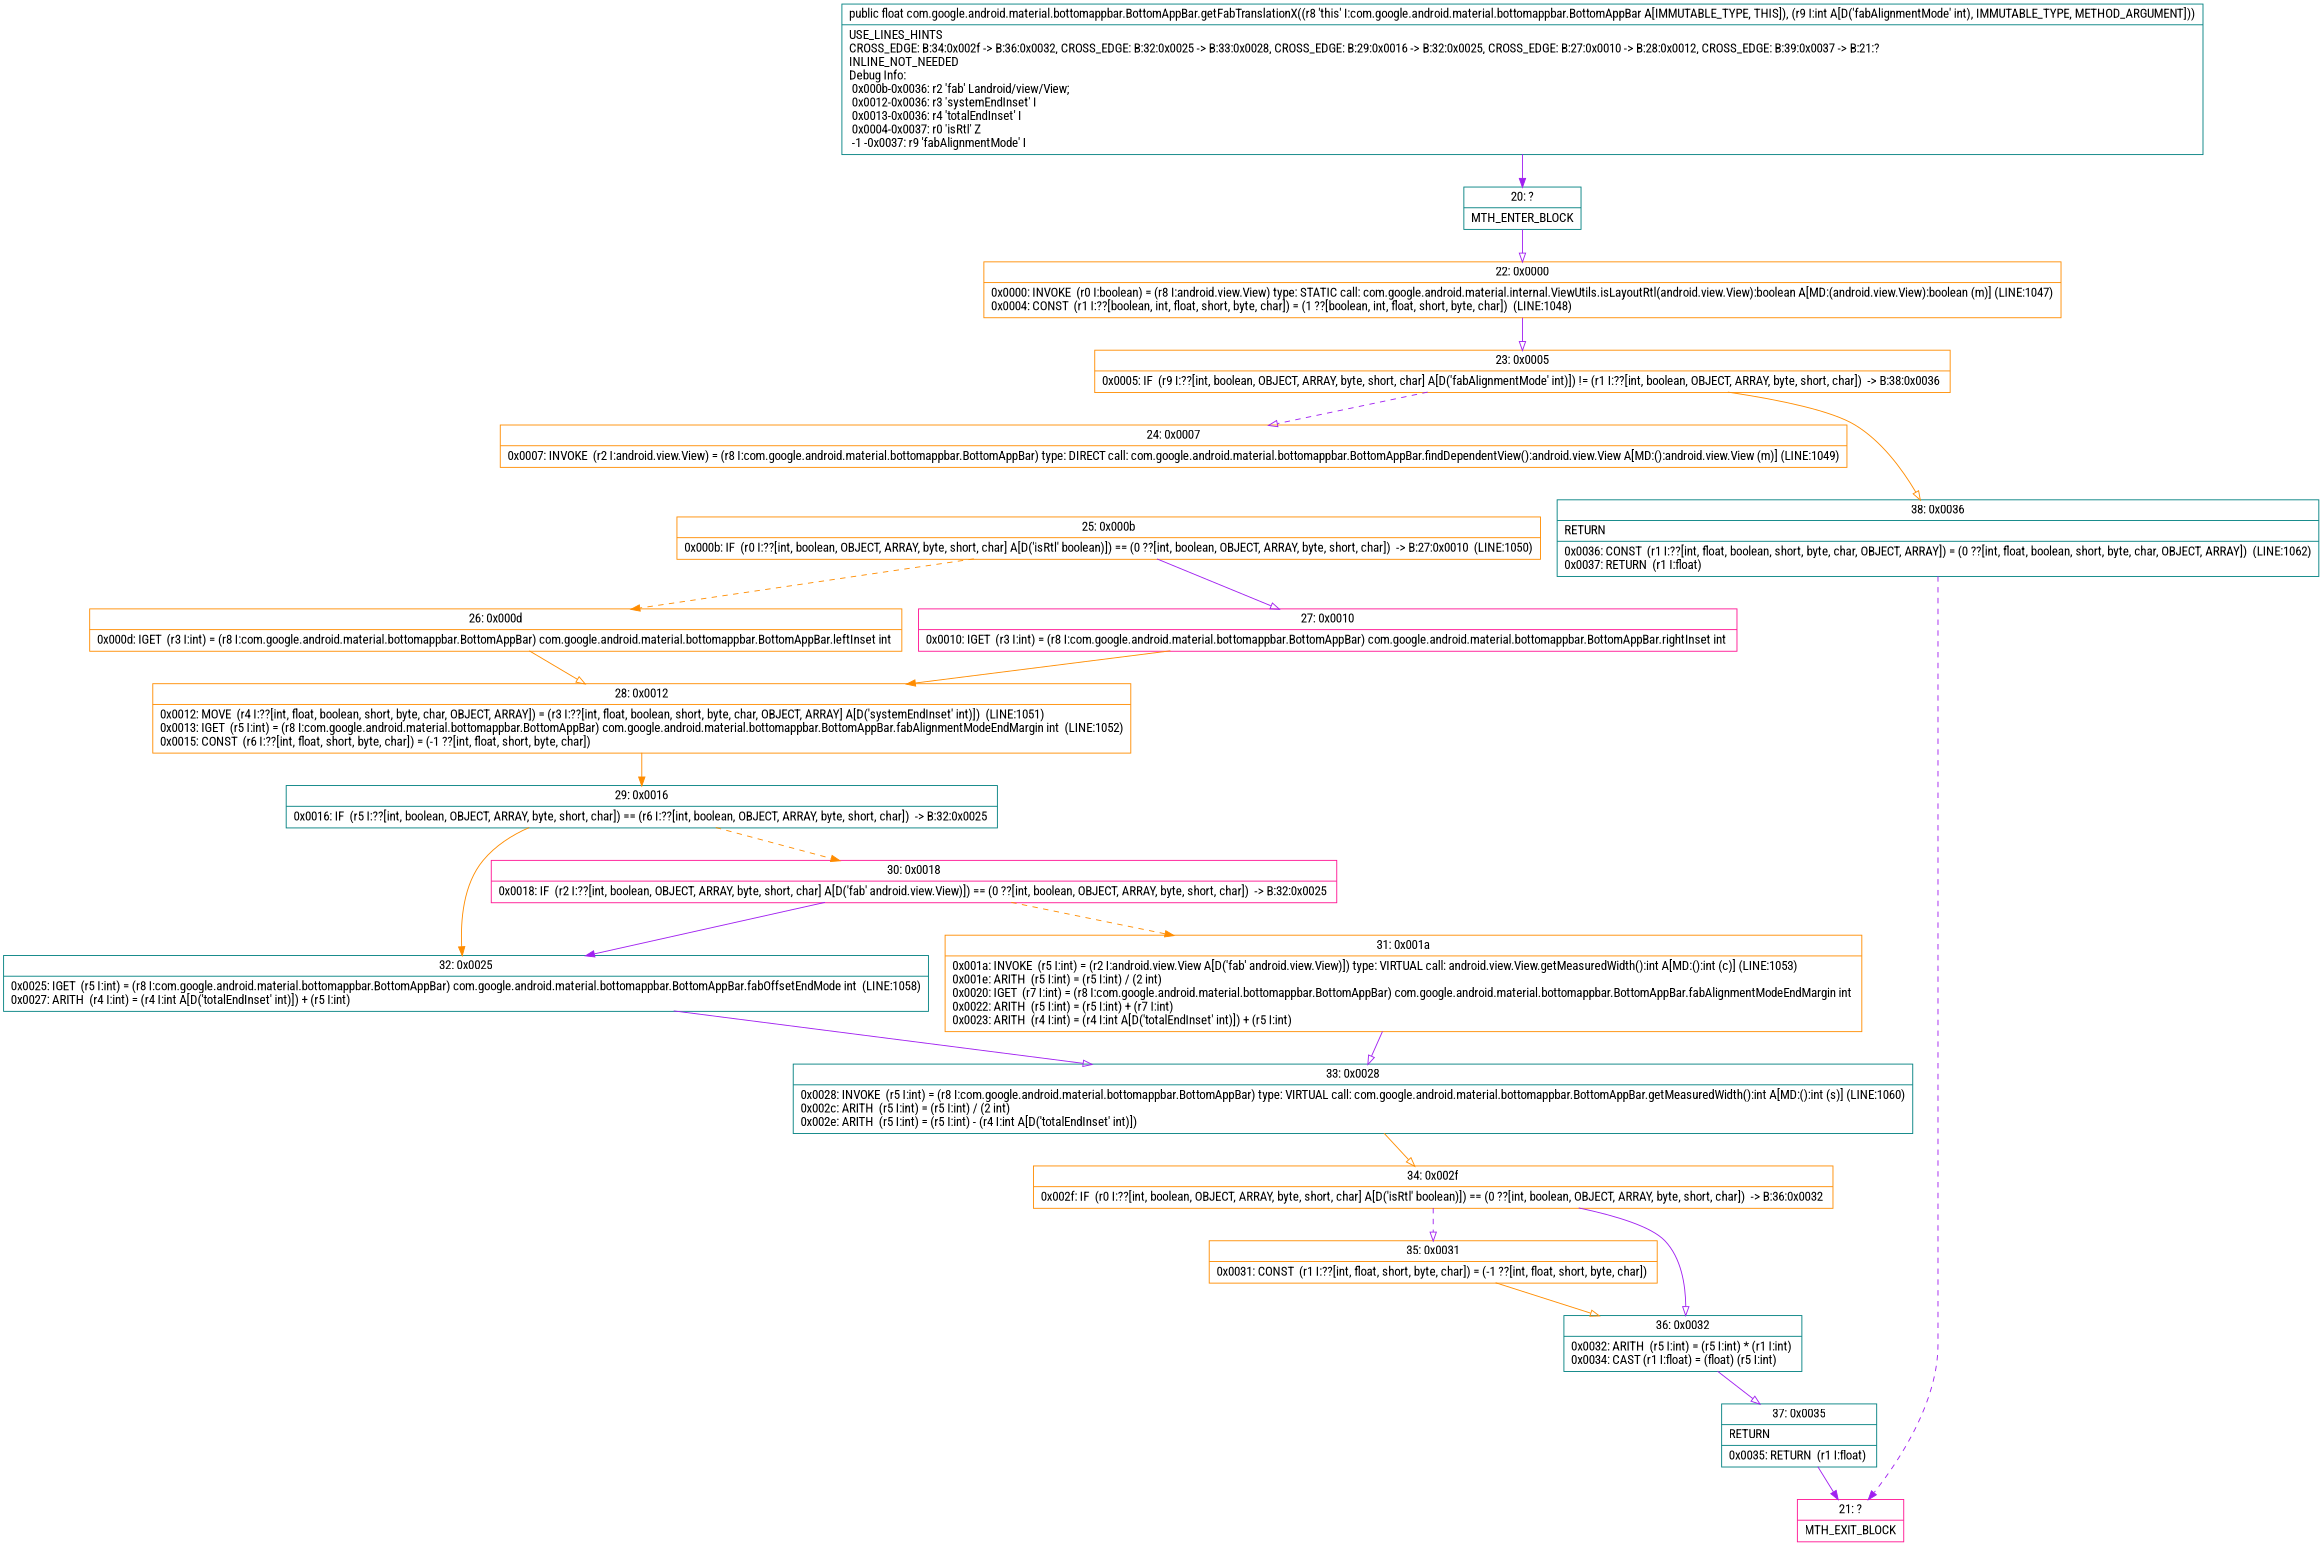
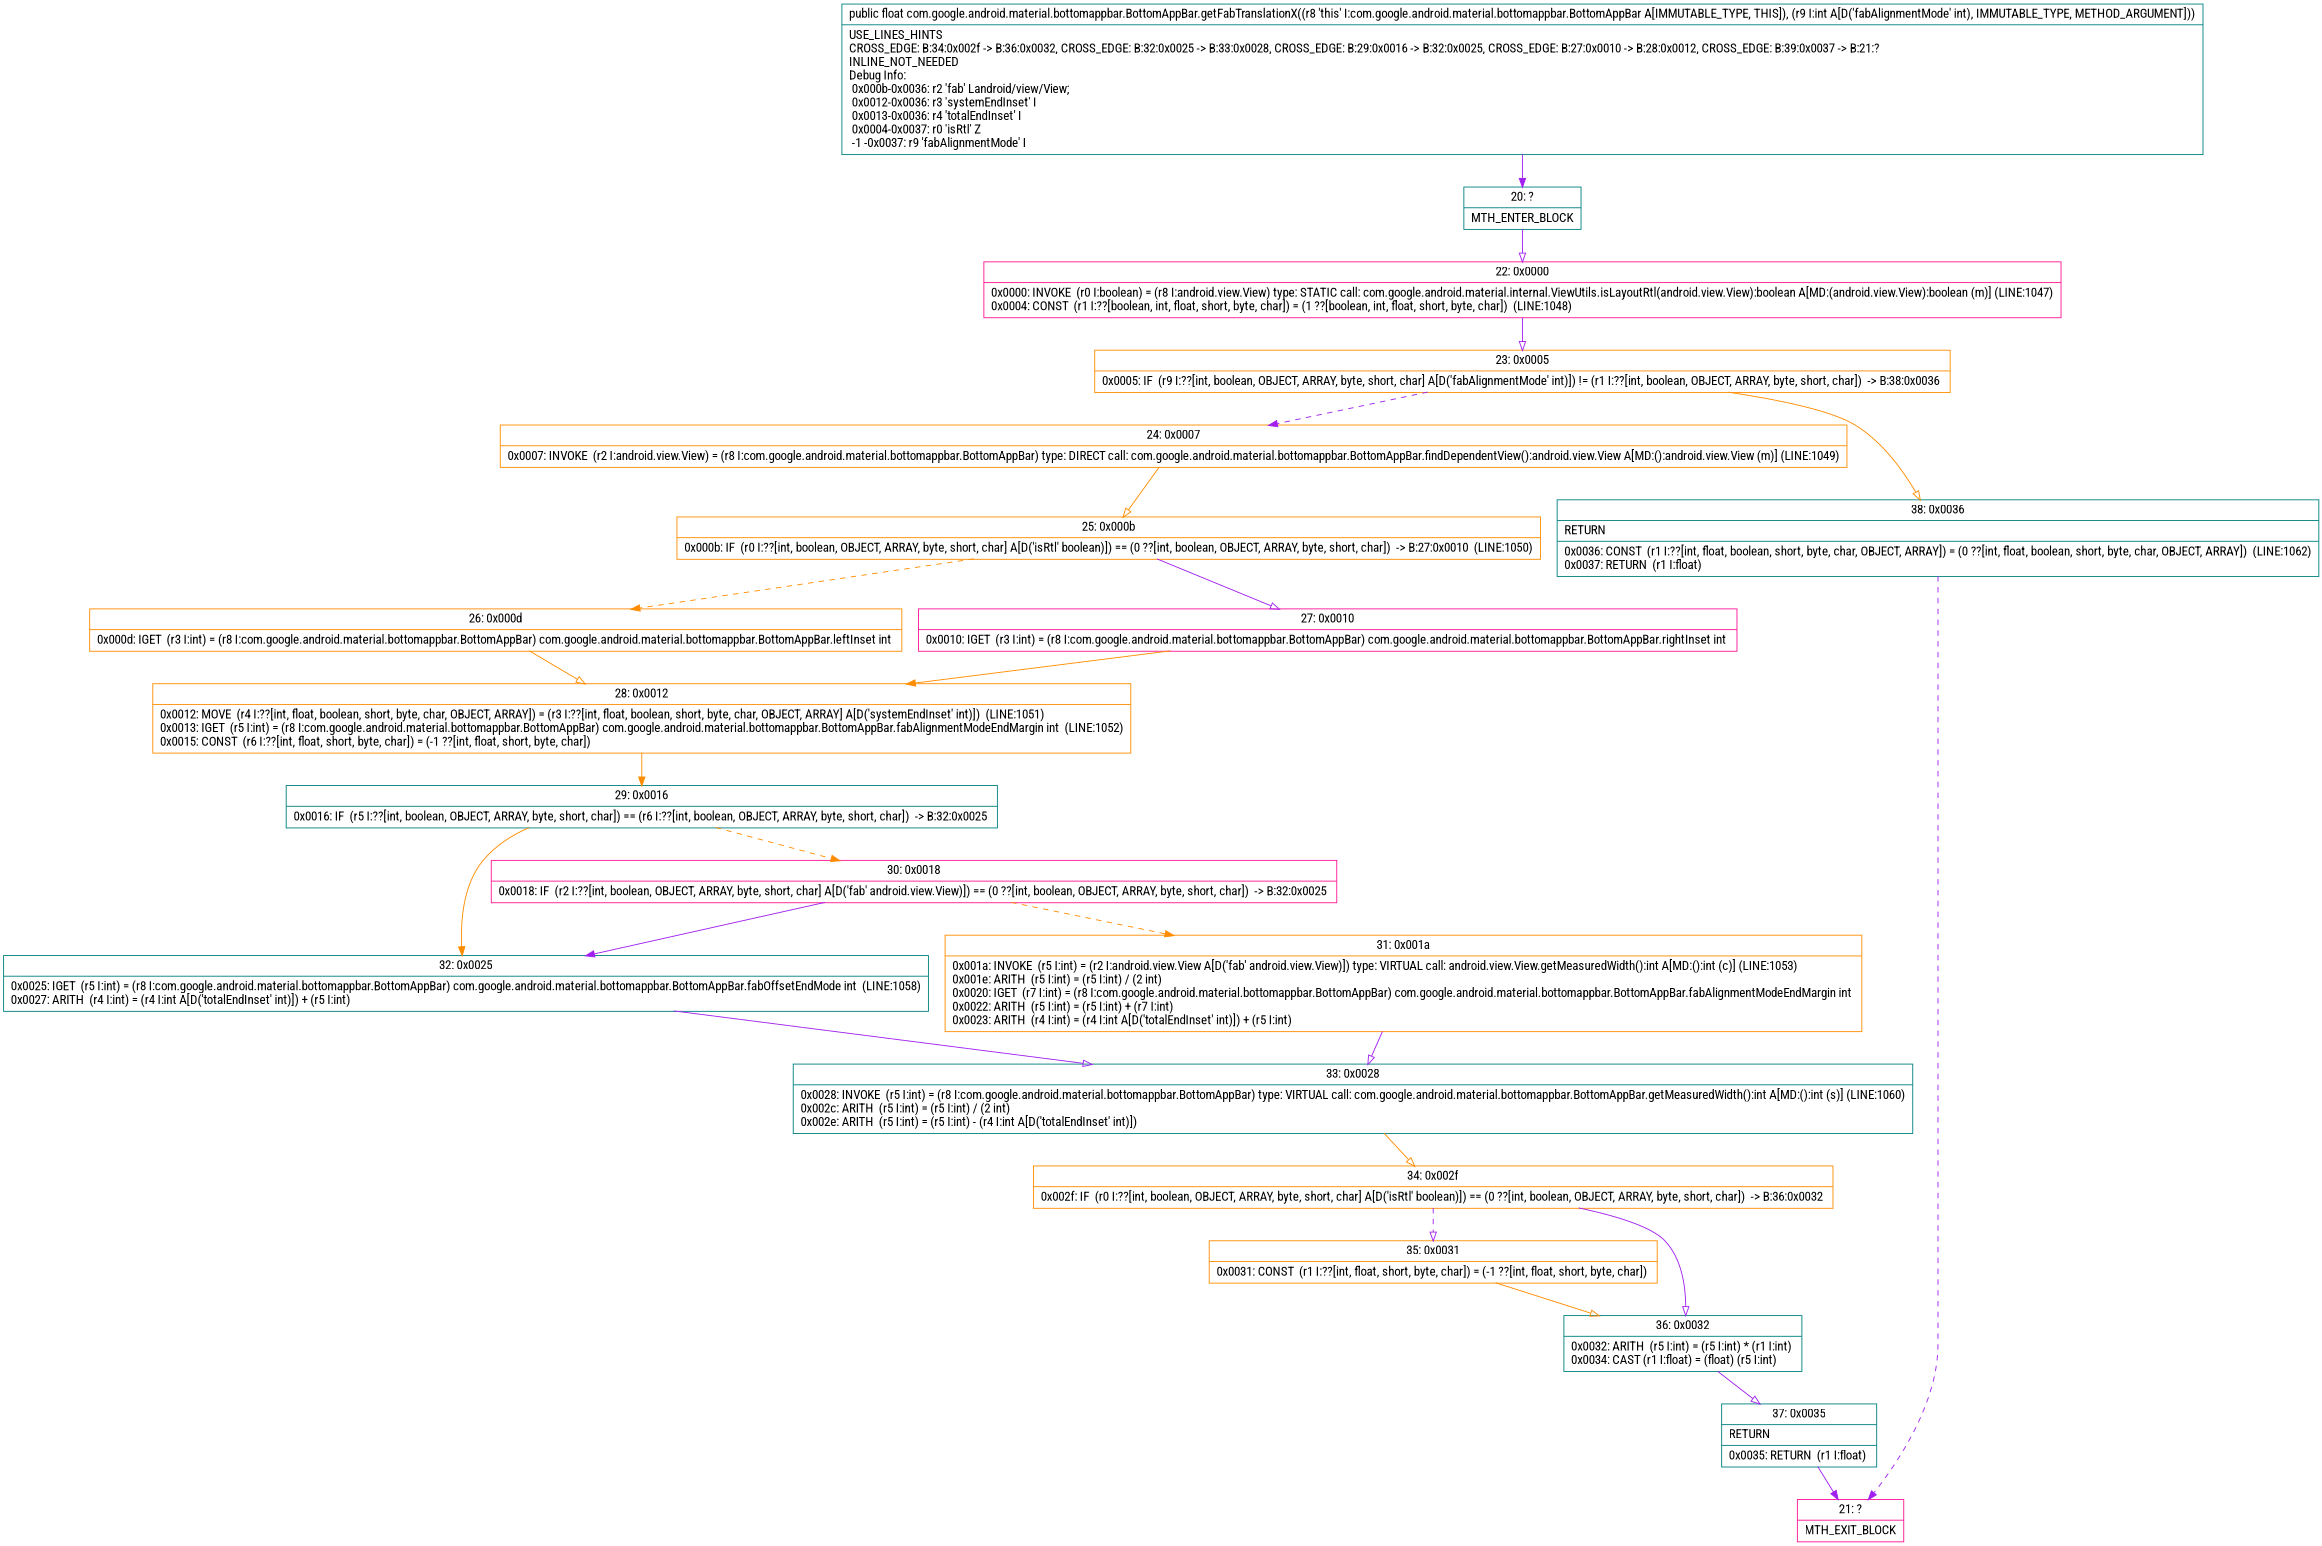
node "22: 0x0000": color darkorange -> deeppink
edge "23: 0x0005" -> "24: 0x0007": arrowhead onormal -> normal
edge "24: 0x0007" -> "25: 0x000b": added
